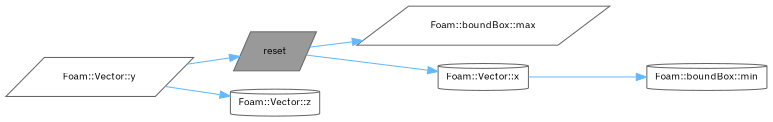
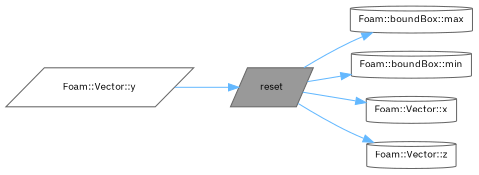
node "Foam::boundBox::max": shape parallelogram -> cylinder
edge "Foam::Vector::x" -> "Foam::boundBox::min": now "reset" -> "Foam::boundBox::min"
edge "Foam::Vector::y" -> "Foam::Vector::z": now "reset" -> "Foam::Vector::z"
